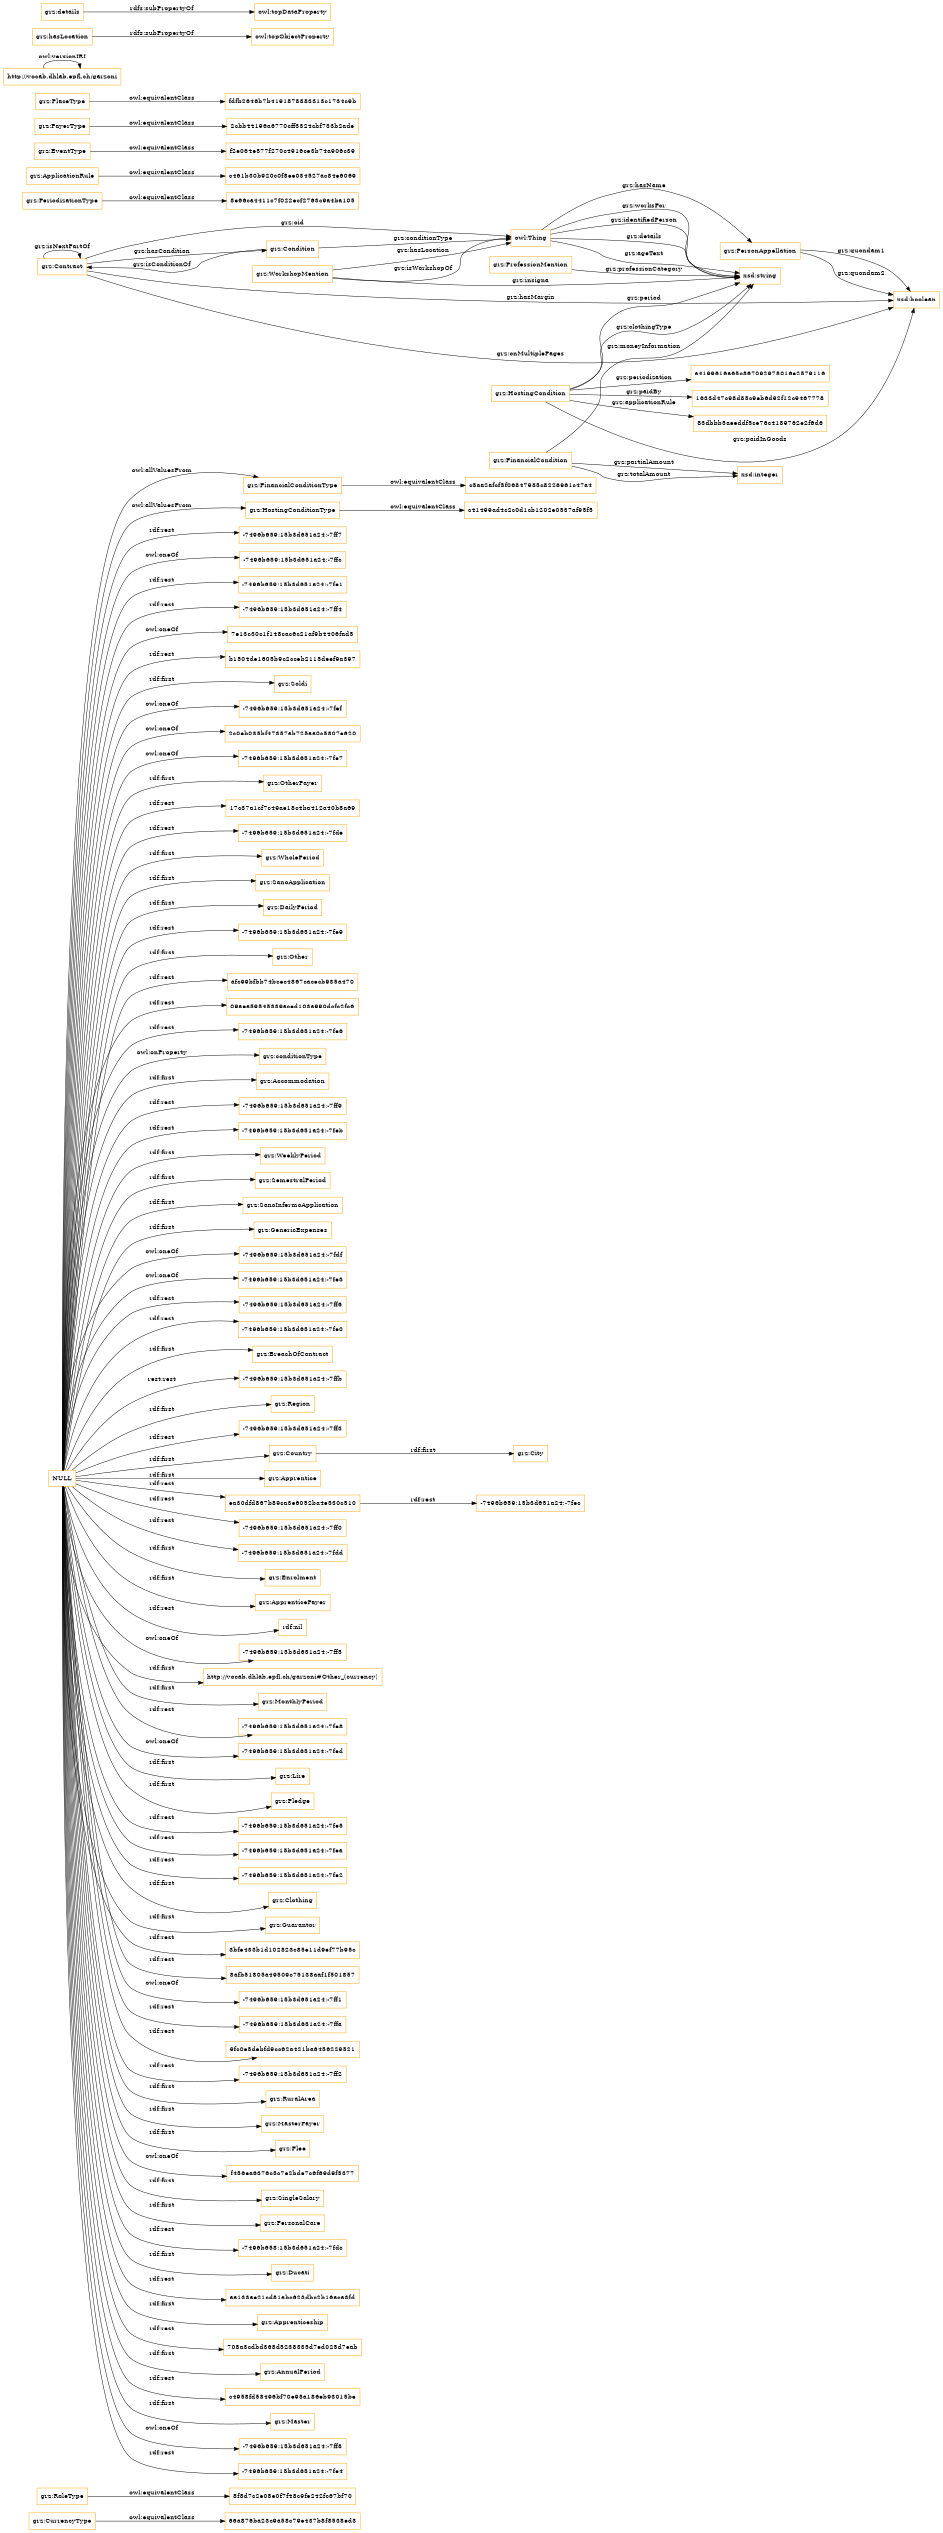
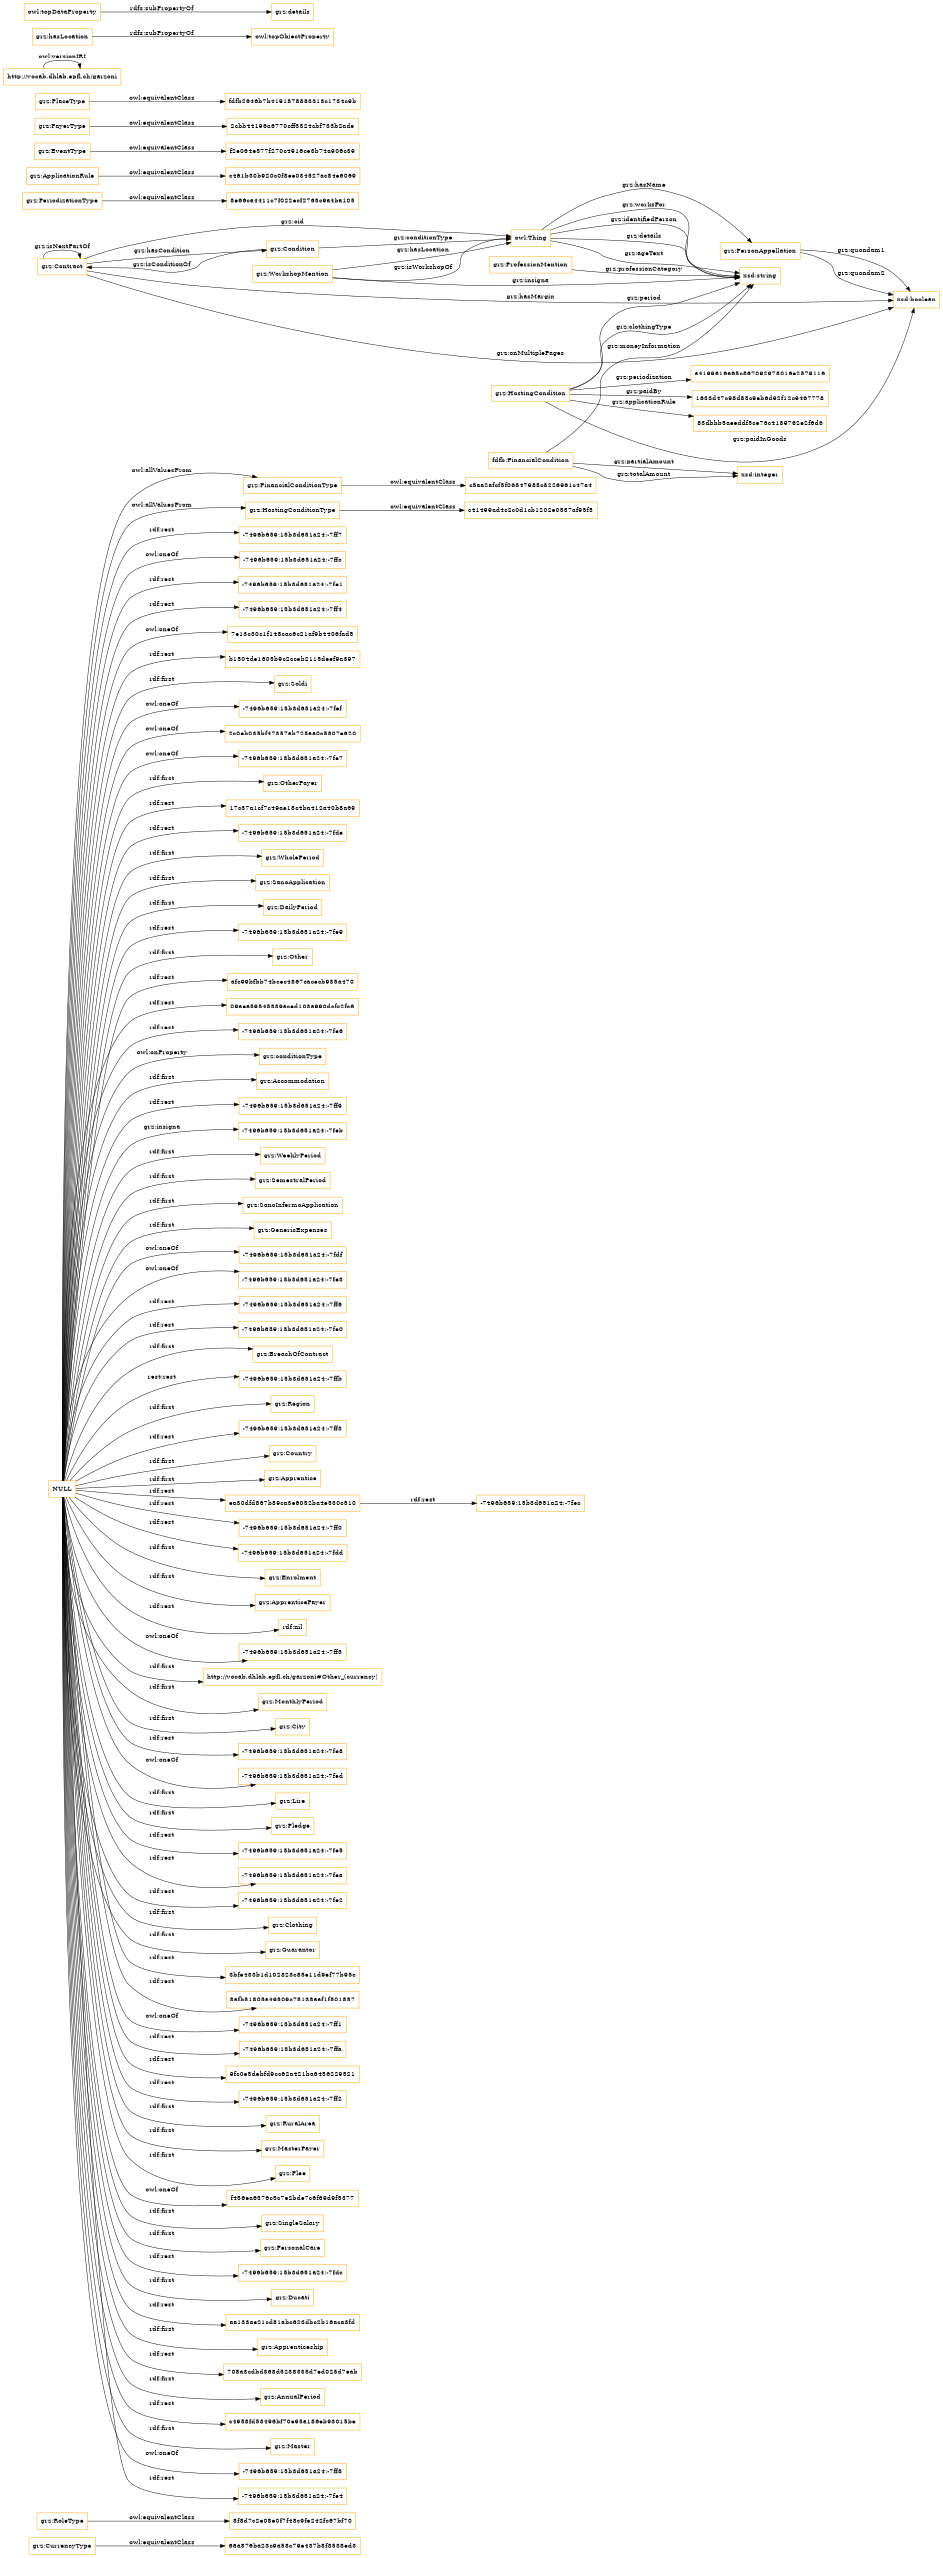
edge "grz:details" -> "owl:topDataProperty": reversed
node "grz:FinancialCondition": label "grz:FinancialCondition" -> "fdfb:FinancialCondition"
edge "NULL" -> "-7496b659:15b3d651a24:-7feb": label "rdf:rest" -> "grz:insigna"
edge "grz:Country" -> "grz:City": now "NULL" -> "grz:City"
node "-7496b658:15b3d651a24:-7fdc": label "-7496b658:15b3d651a24:-7fdc" -> "-7496b659:15b3d651a24:-7fdc"
